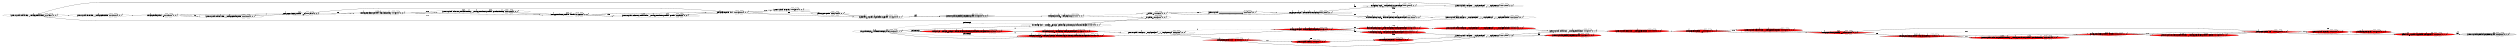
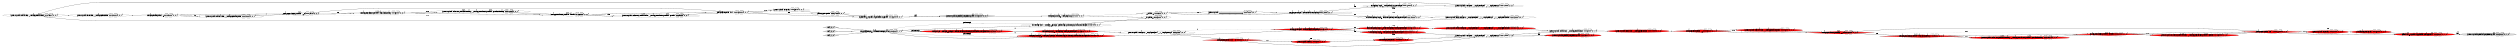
node "run['0', '0', '1']": added
node "run['1', '0', '0']": added
node "run['0', '1', '0']": added
